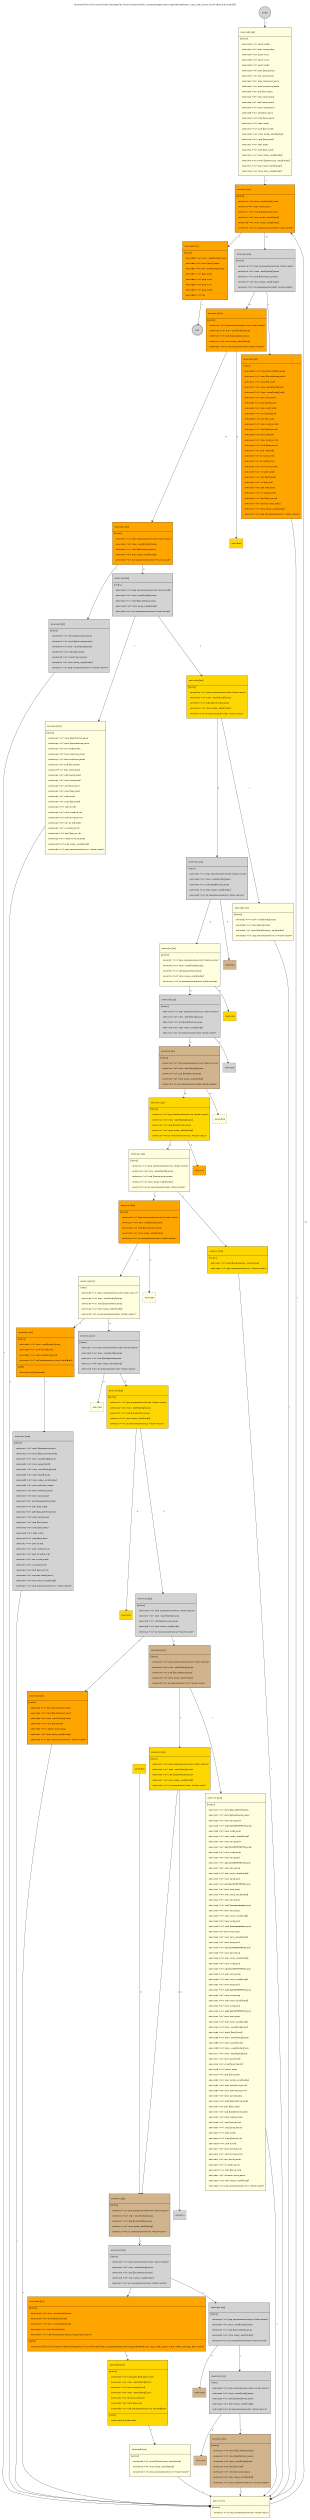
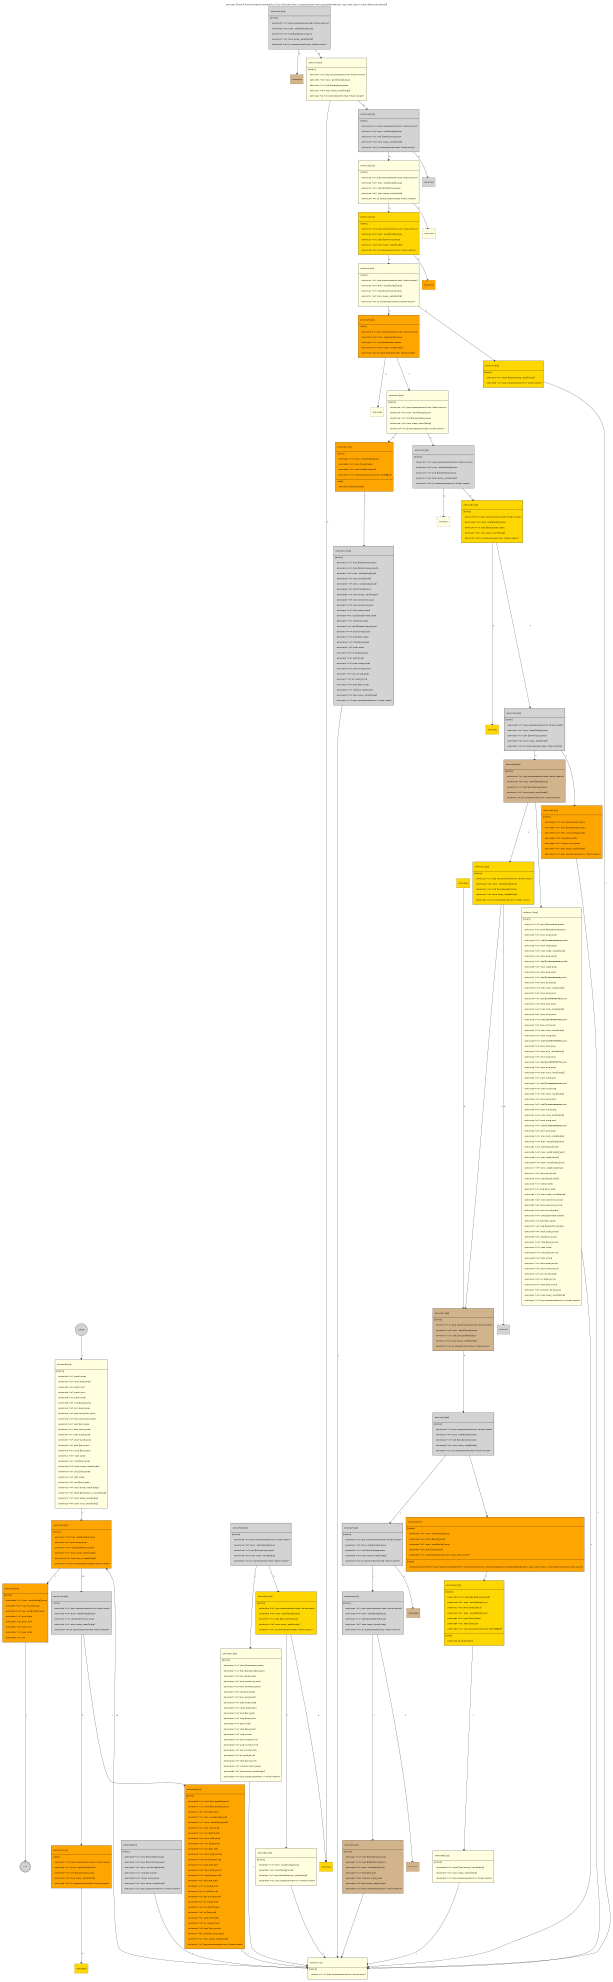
node "0x401481 [28]": removed
edge "0x4014b9 [28]" -> "0x4014d5 [28]": now "0x4014b9 [28]" -> "0x401958"
node "0x401529 [28]": fillcolor tan -> lightyellow
